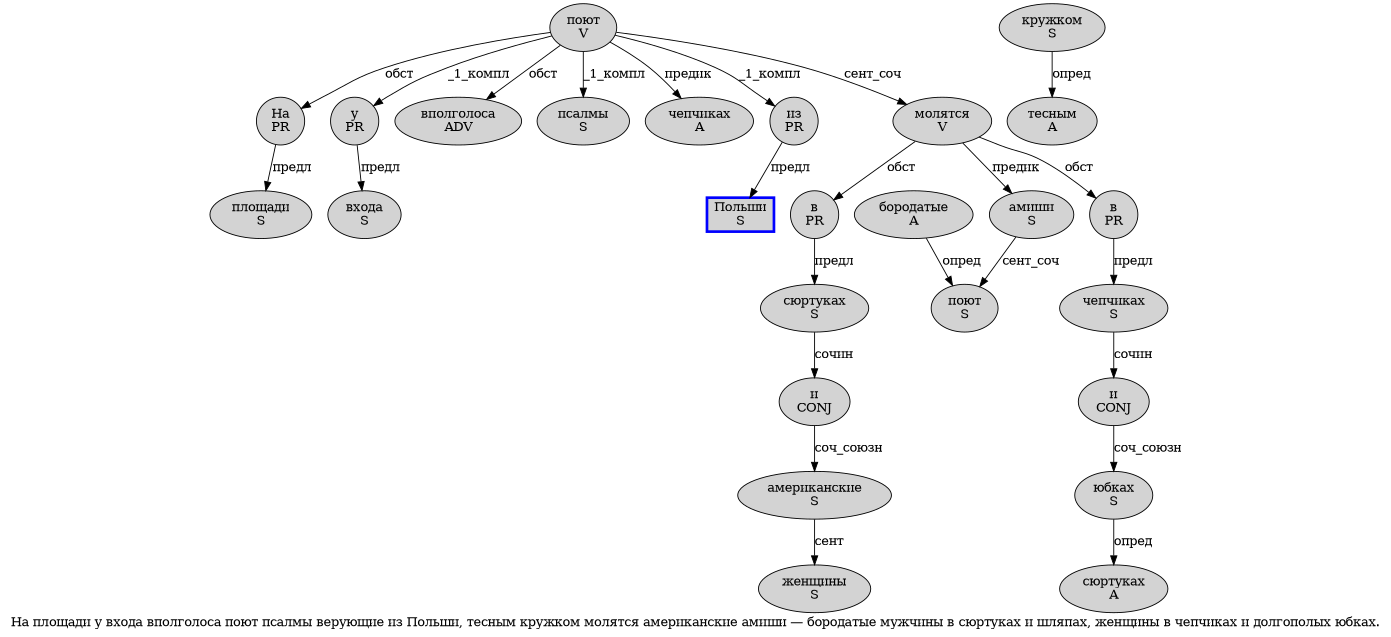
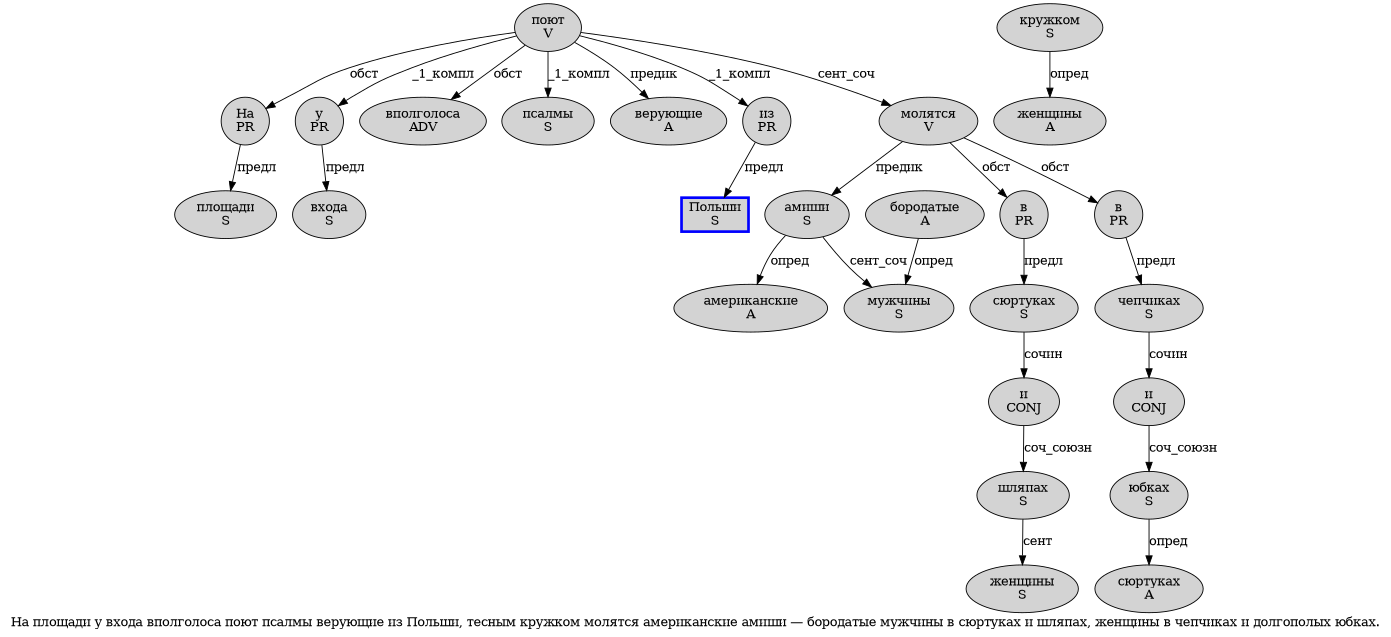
node "чепчиках A": label "чепчиках A" -> "верующие A"
node "тесным A": label "тесным A" -> "женщины A"
node "американские A": added
node "поют S": label "поют S" -> "мужчины S"
node "американские S": label "американские S" -> "шляпах S"
